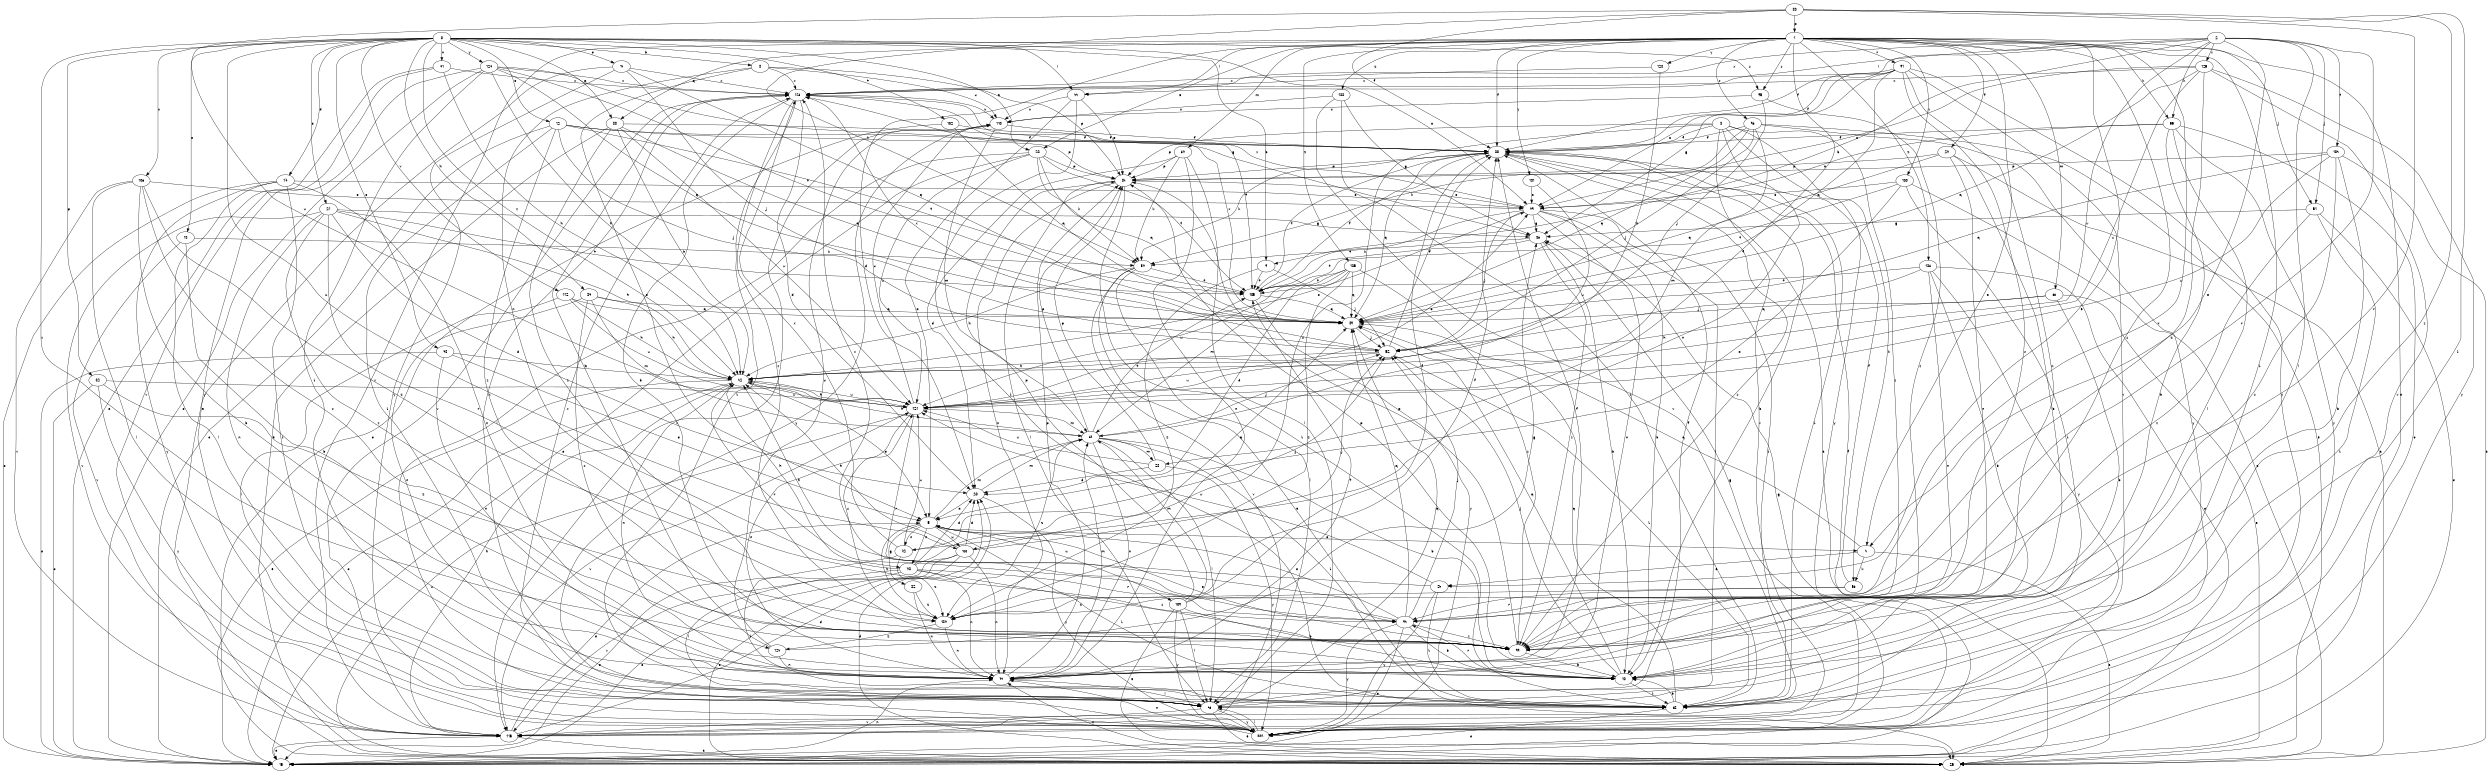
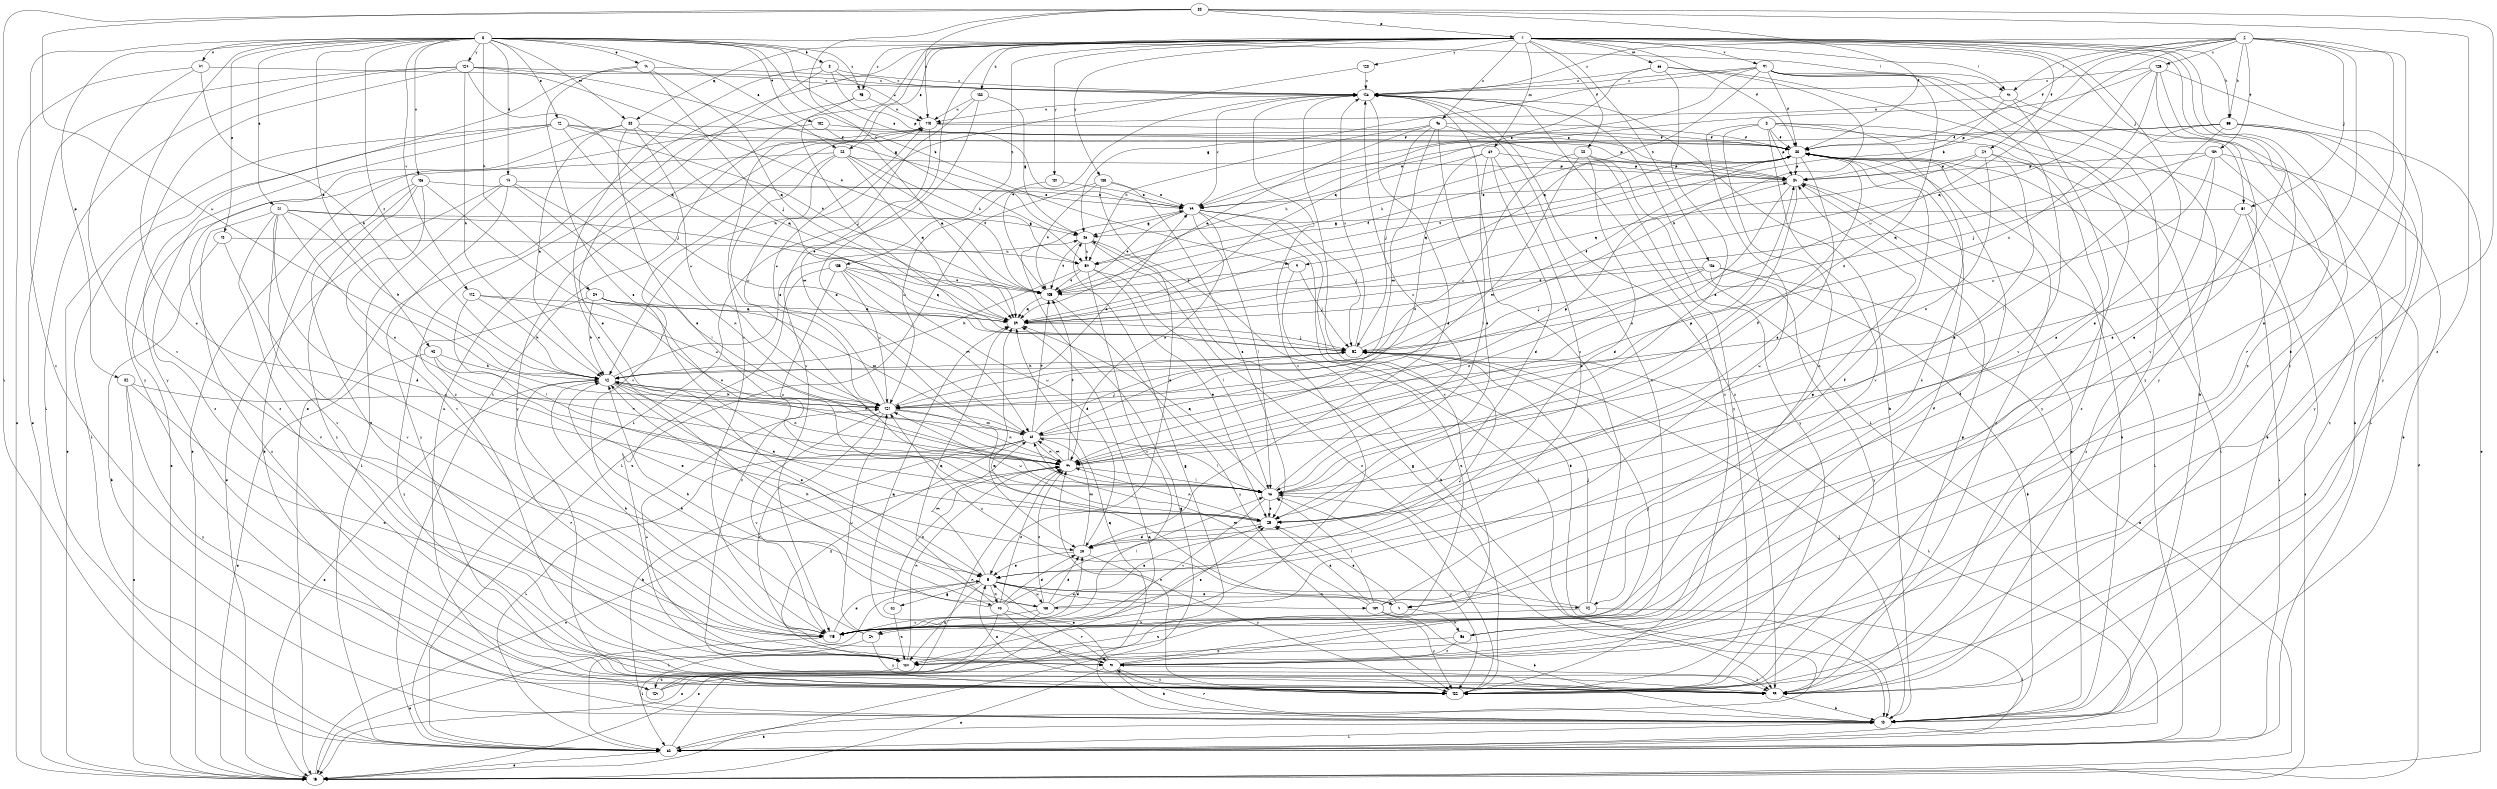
edge "83" -> "110": added, label "u"
edge "0" -> "88": label "q" -> "m"
edge "89" -> "126": now "66" -> "126"
edge "55" -> "52": added, label "j"
edge "2" -> "94": label "r" -> "b"
edge "68" -> "28": reversed
edge "67" -> "5": added, label "a"
edge "74" -> "30": removed, label "f"
edge "4" -> "24": label "e" -> "k"
node "332": label "332" -> "132"
